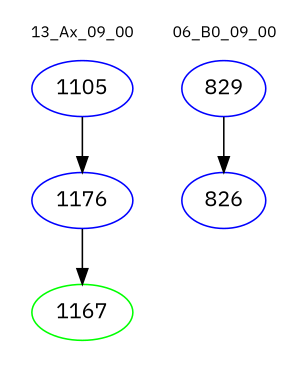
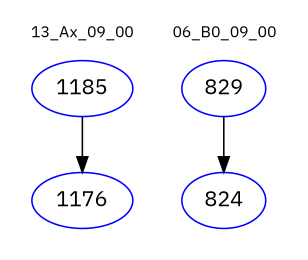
node "1105": label "1105" -> "1185"
node "826": label "826" -> "824"
node "1167": removed
